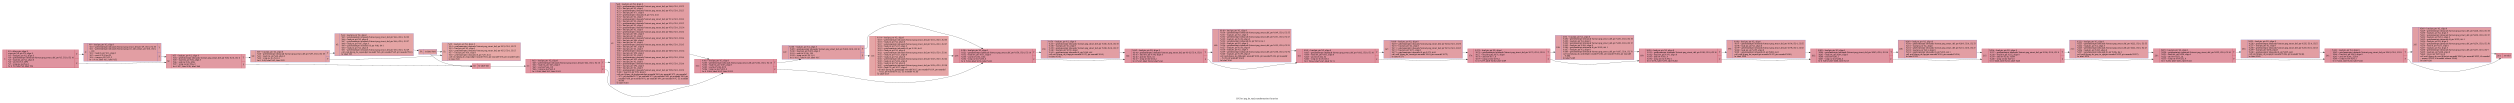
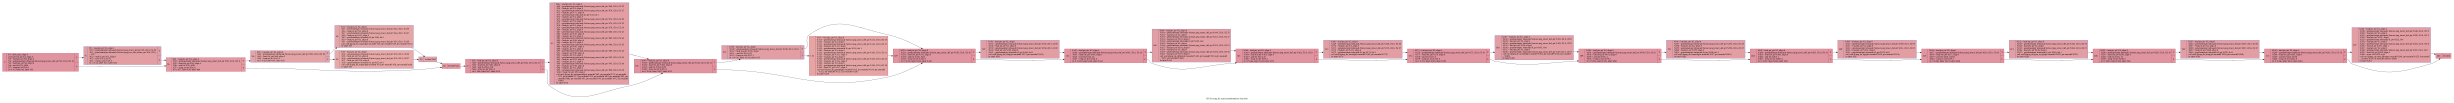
edge "59:" -> "52:": reversed
